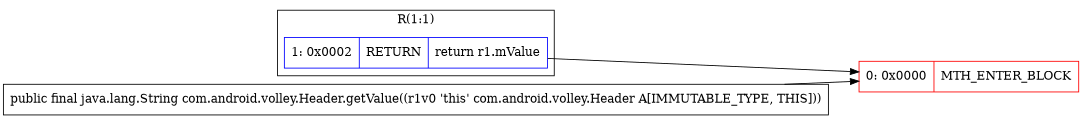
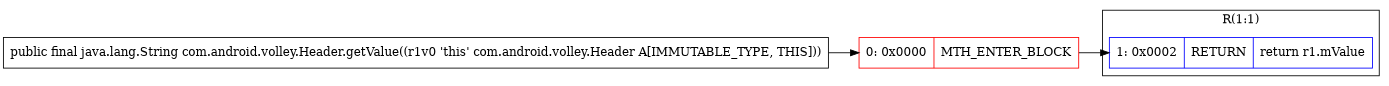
edge "1: 0x0002" -> "0: 0x0000": reversed
